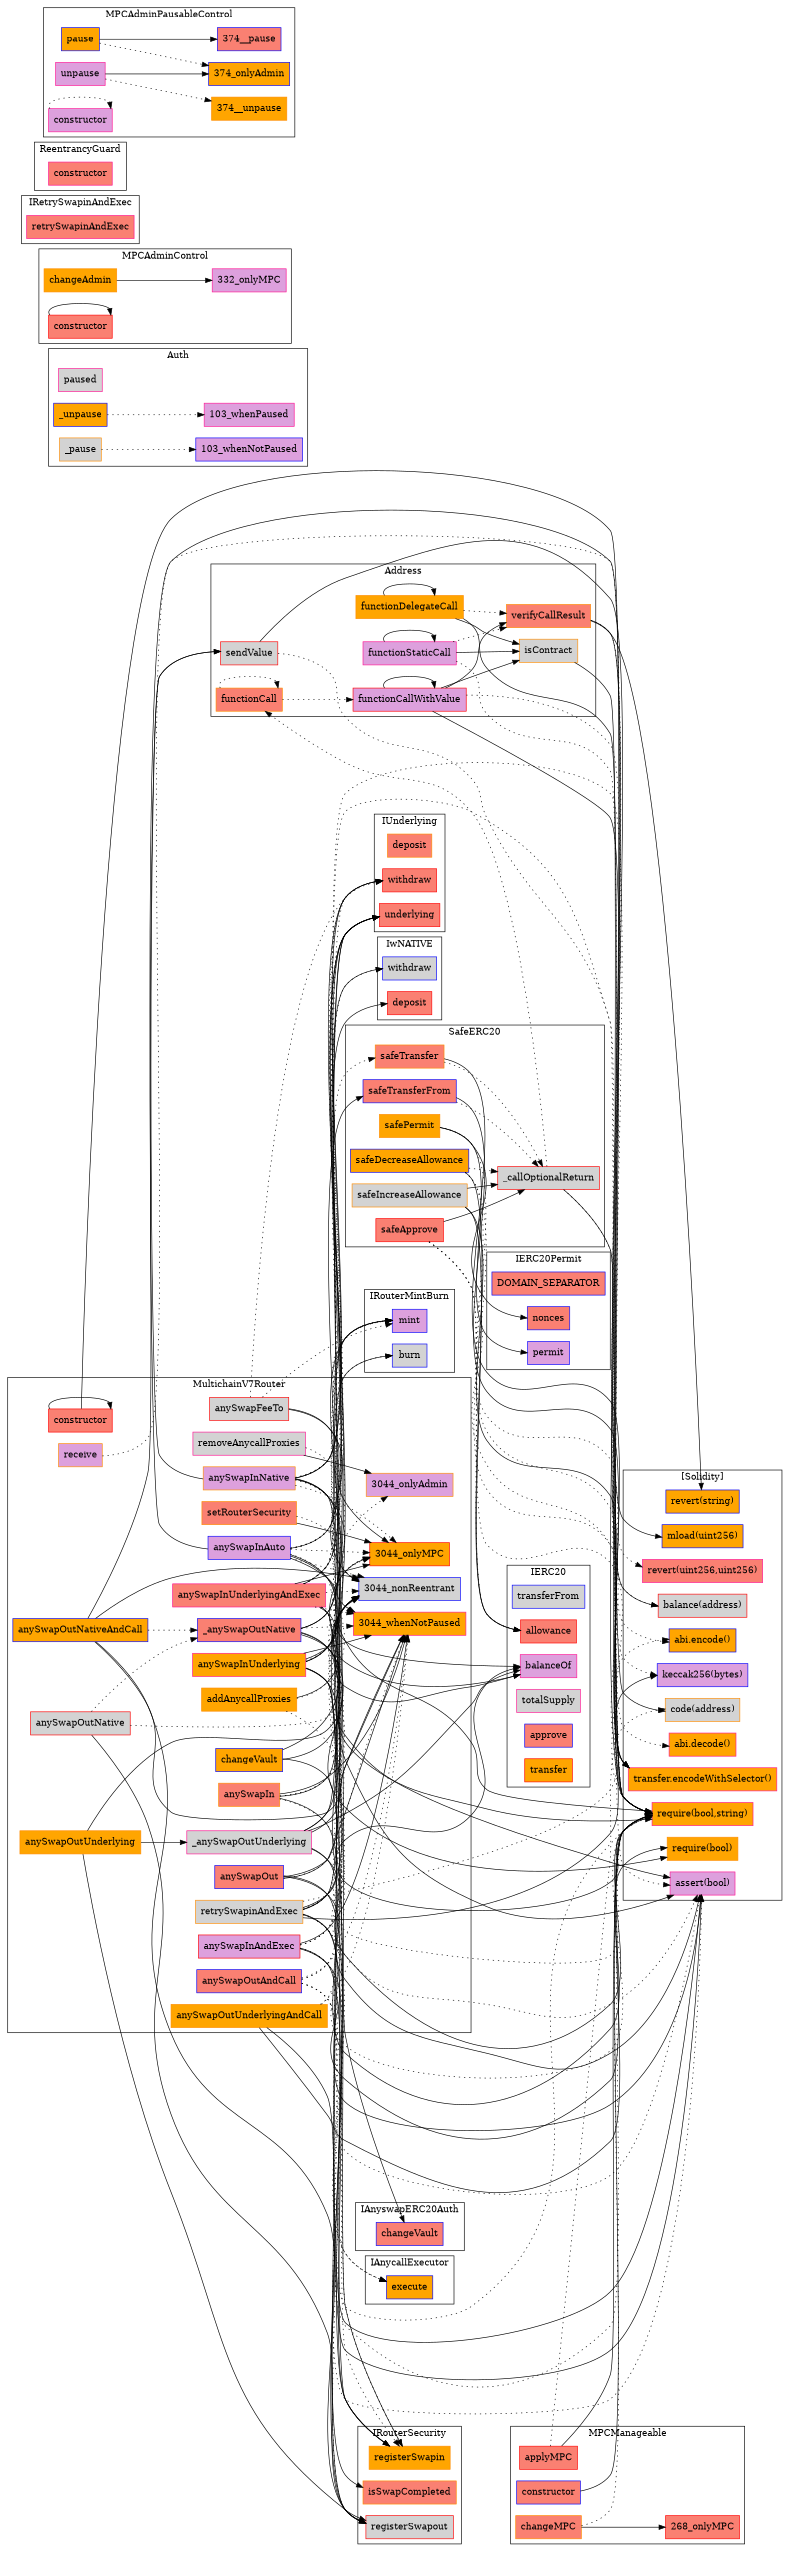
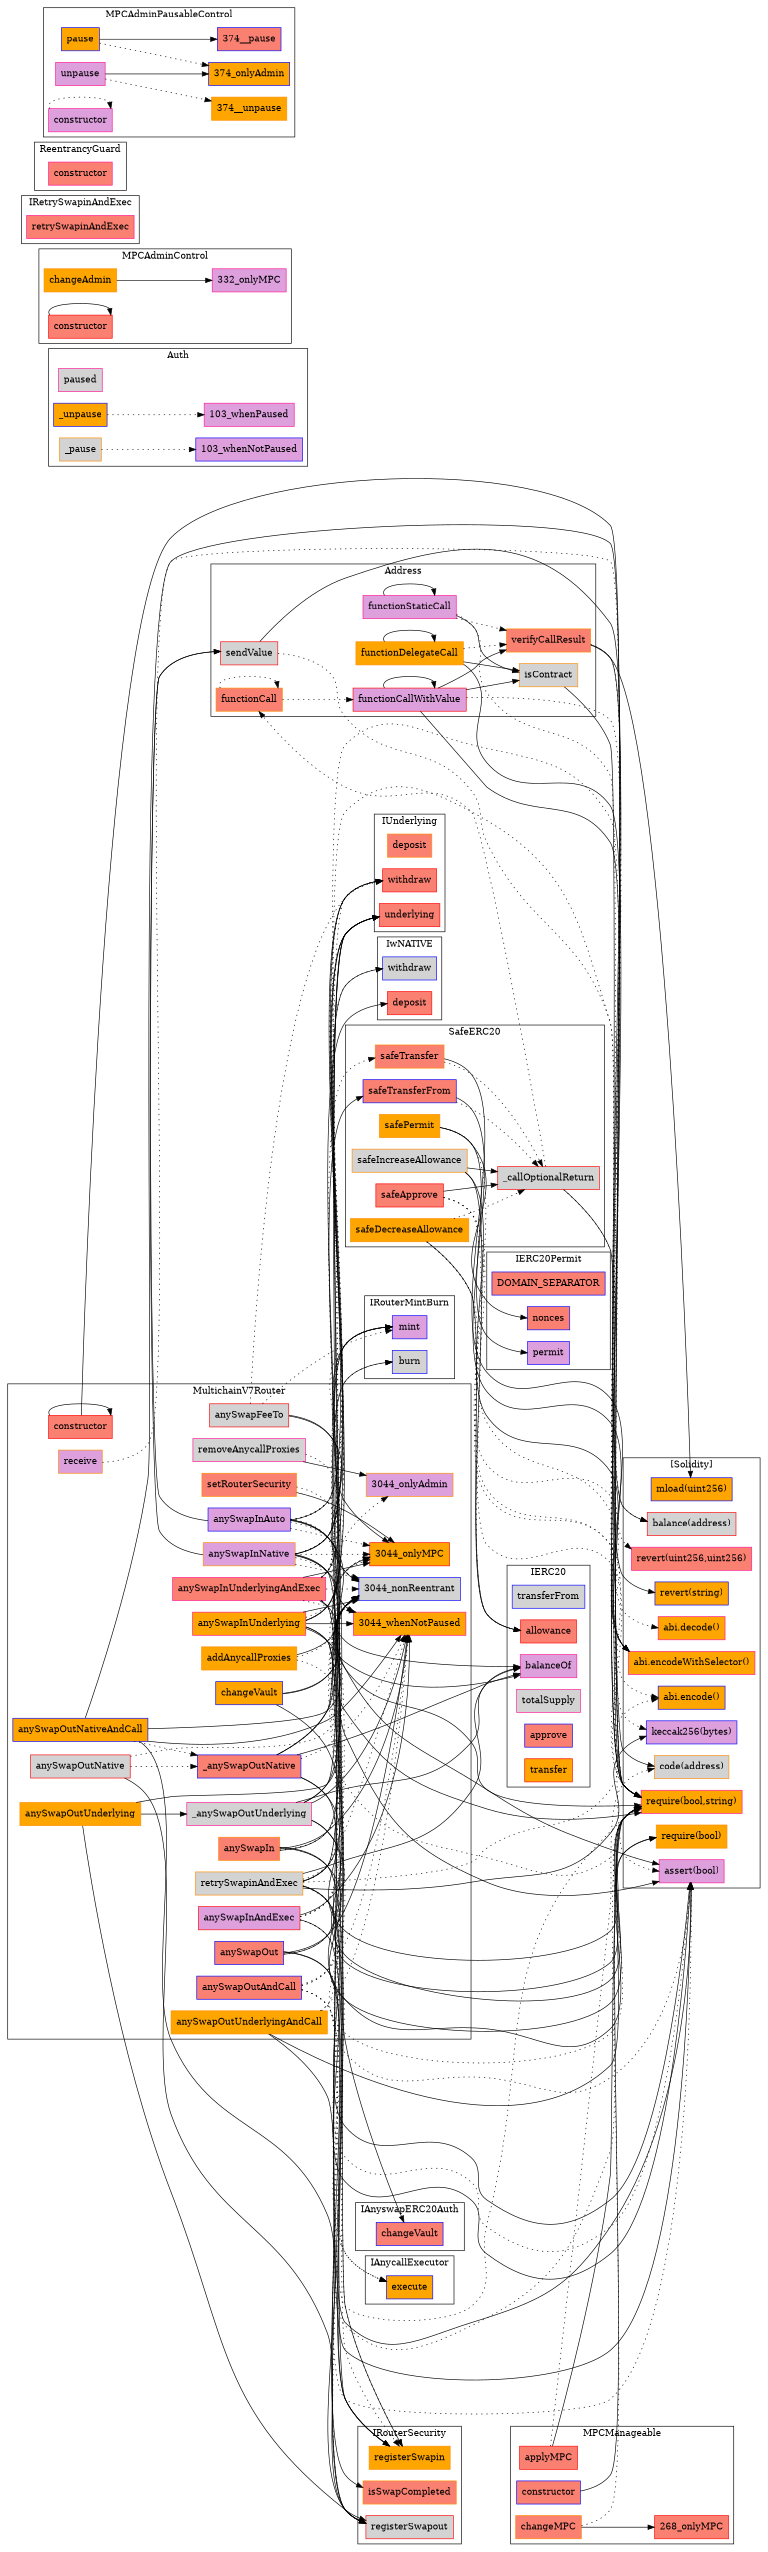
node "safeDecreaseAllowance": color blue -> darkorange
node "transfer.encodeWithSelector()": label "transfer.encodeWithSelector()" -> "abi.encodeWithSelector()"
edge "anySwapInAndExec" -> "require(bool,string)": now "anySwapIn" -> "require(bool,string)"
